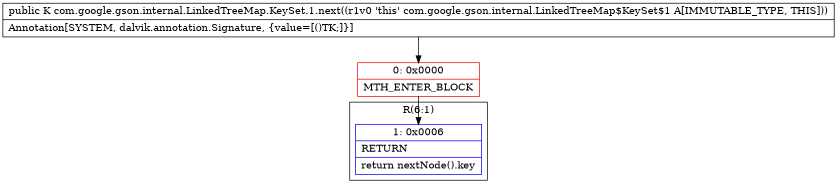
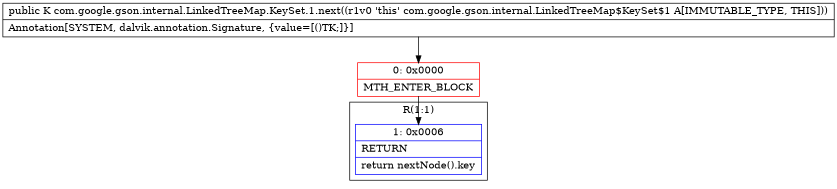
cluster "R(6:1)": label "R(6:1)" -> "R(1:1)"
